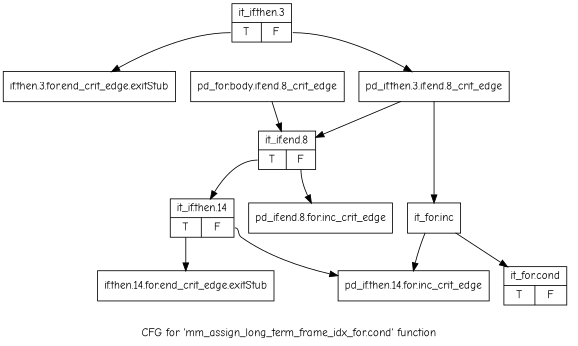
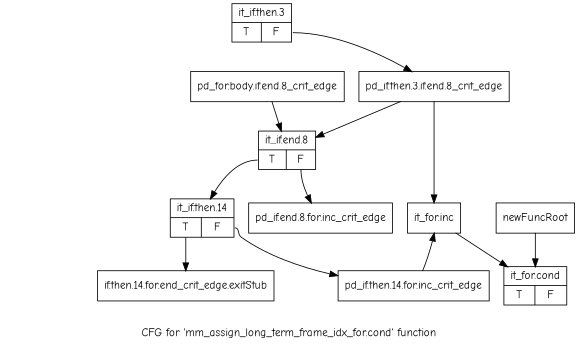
node "if.then.3.for.end_crit_edge.exitStub": removed
node "newFuncRoot": added
edge "it_for.inc" -> "pd_if.then.14.for.inc_crit_edge": reversed
